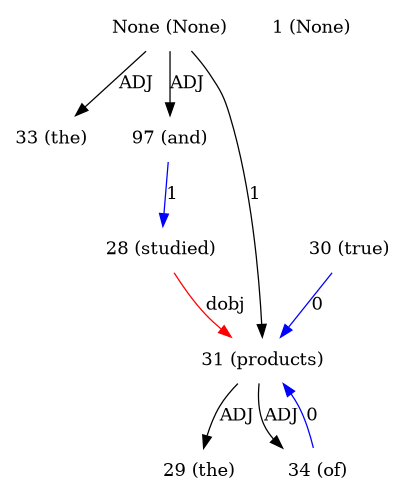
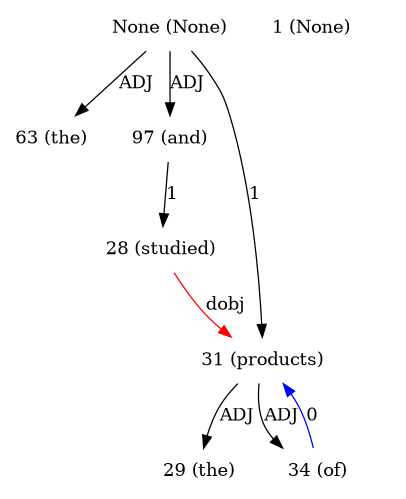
node "33 (the)": label "33 (the)" -> "63 (the)"
edge "97 (and)" -> "28 (studied)": color blue -> black
node "30 (true)": removed
